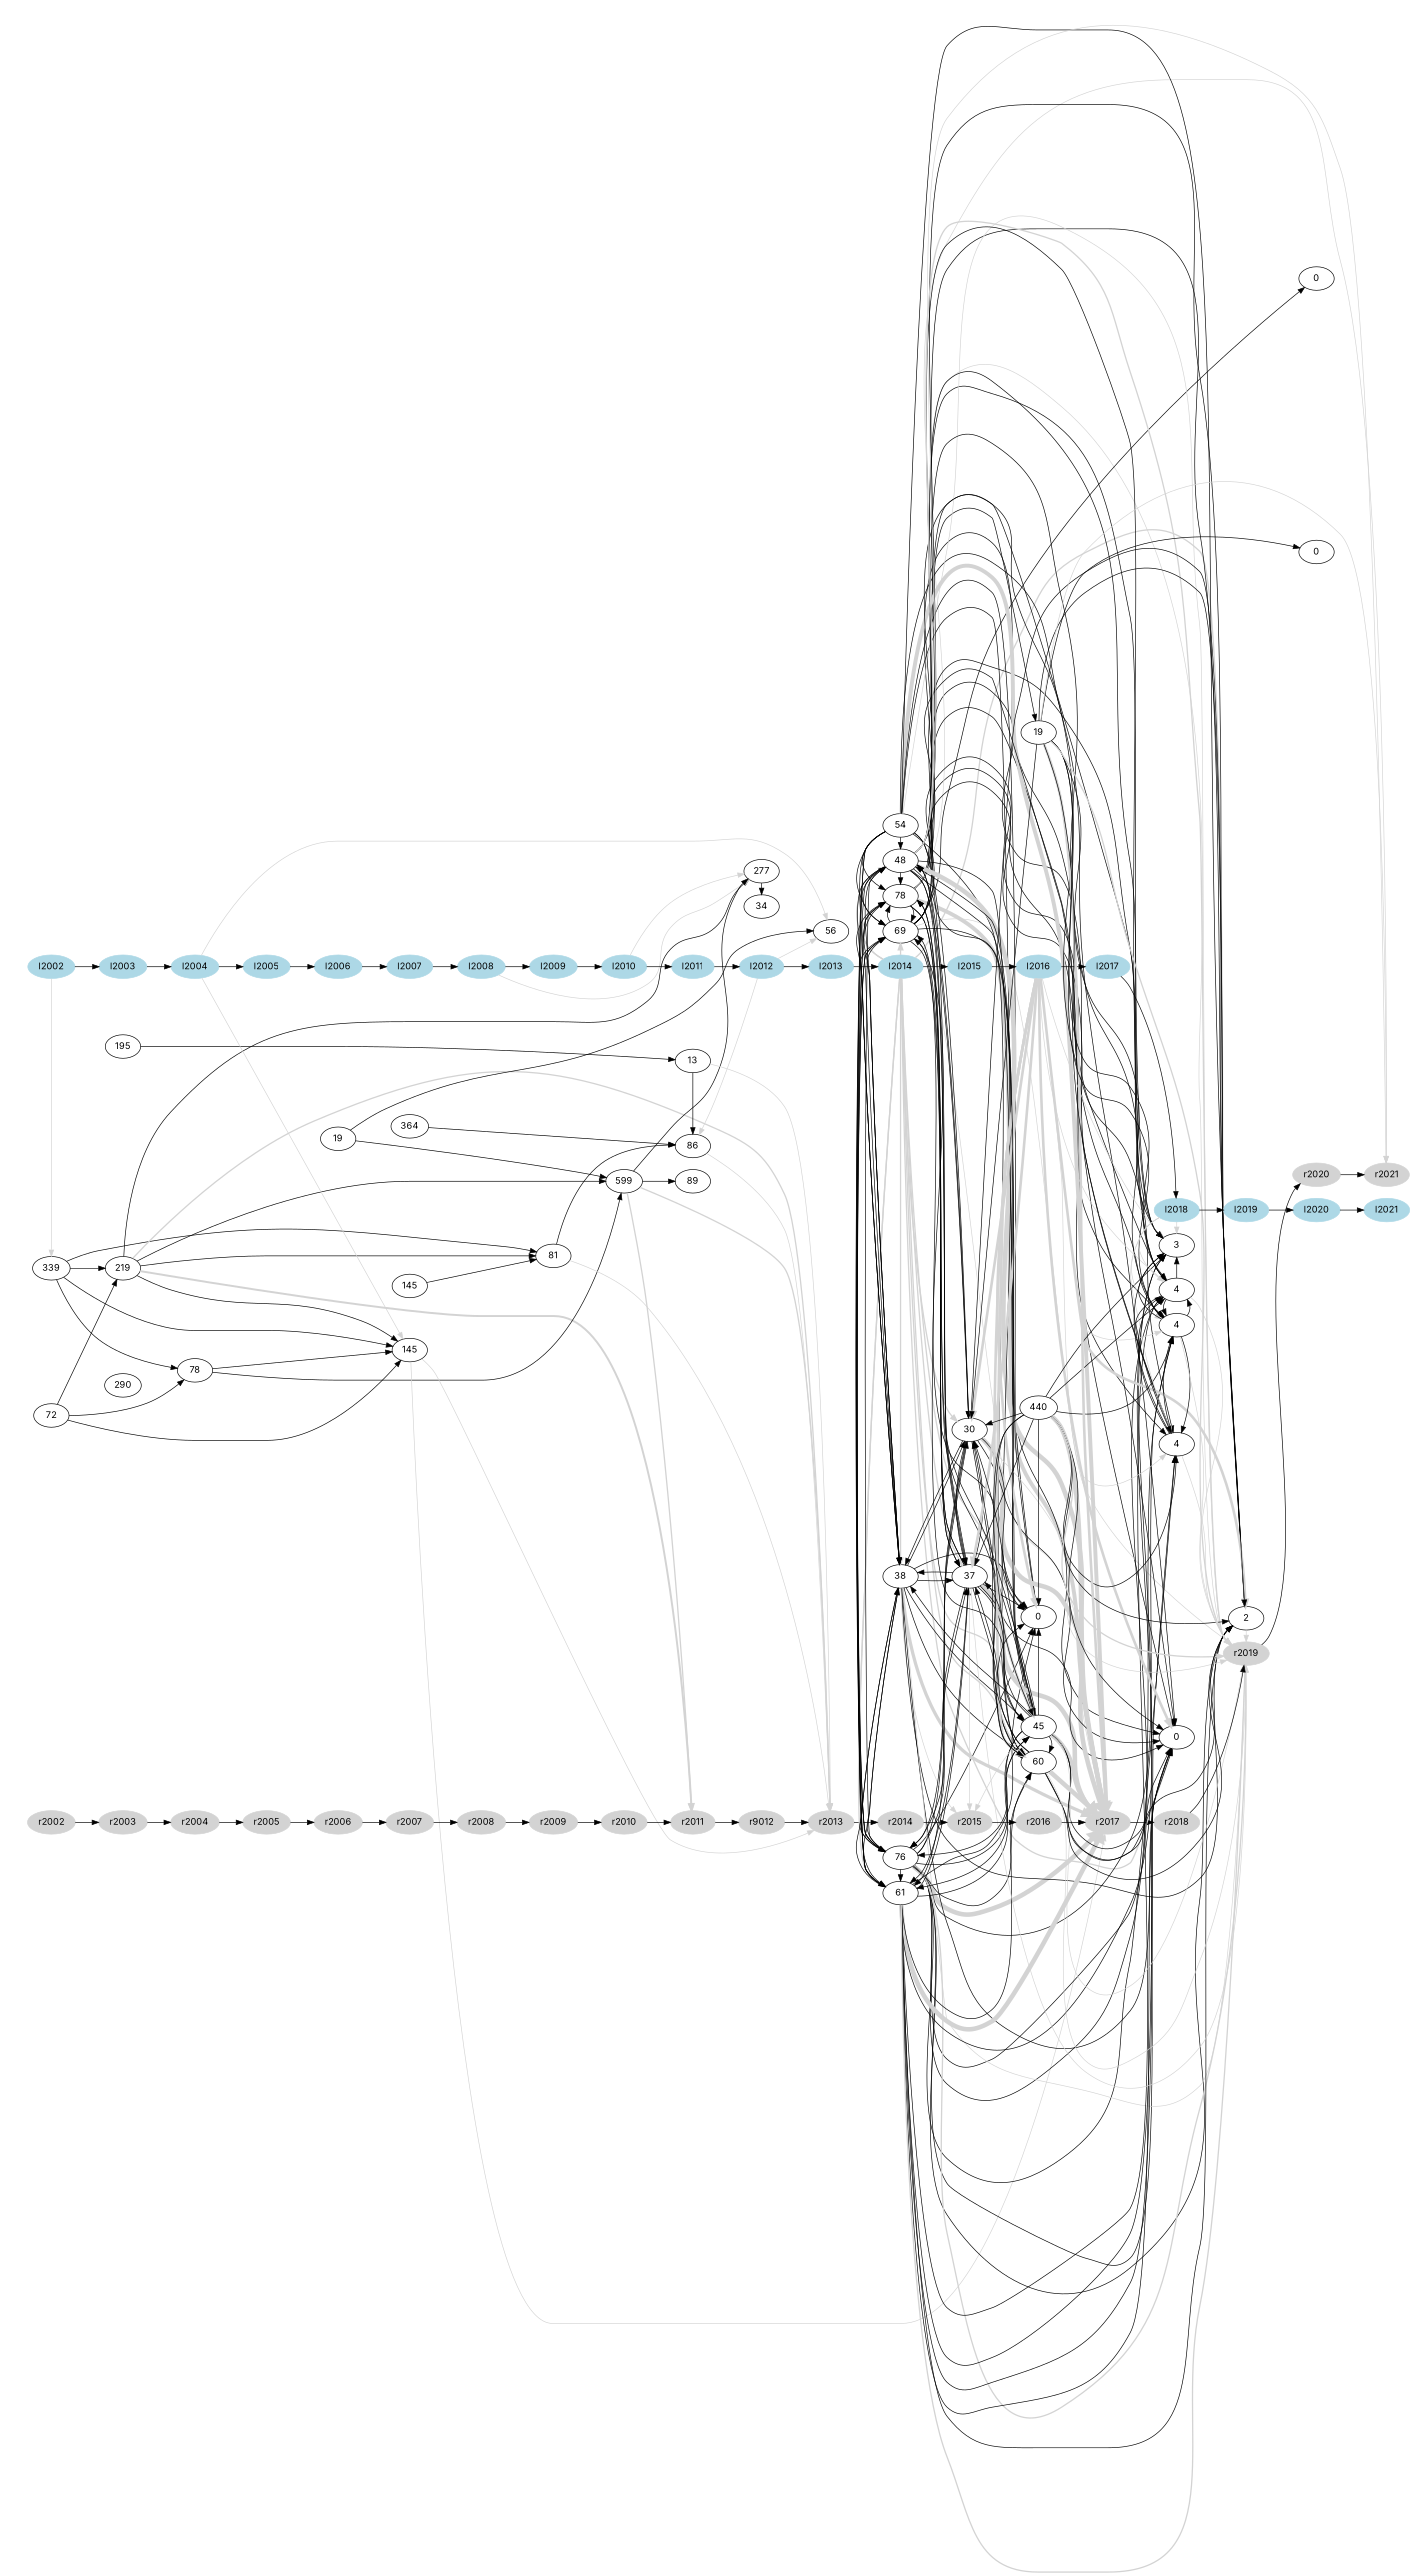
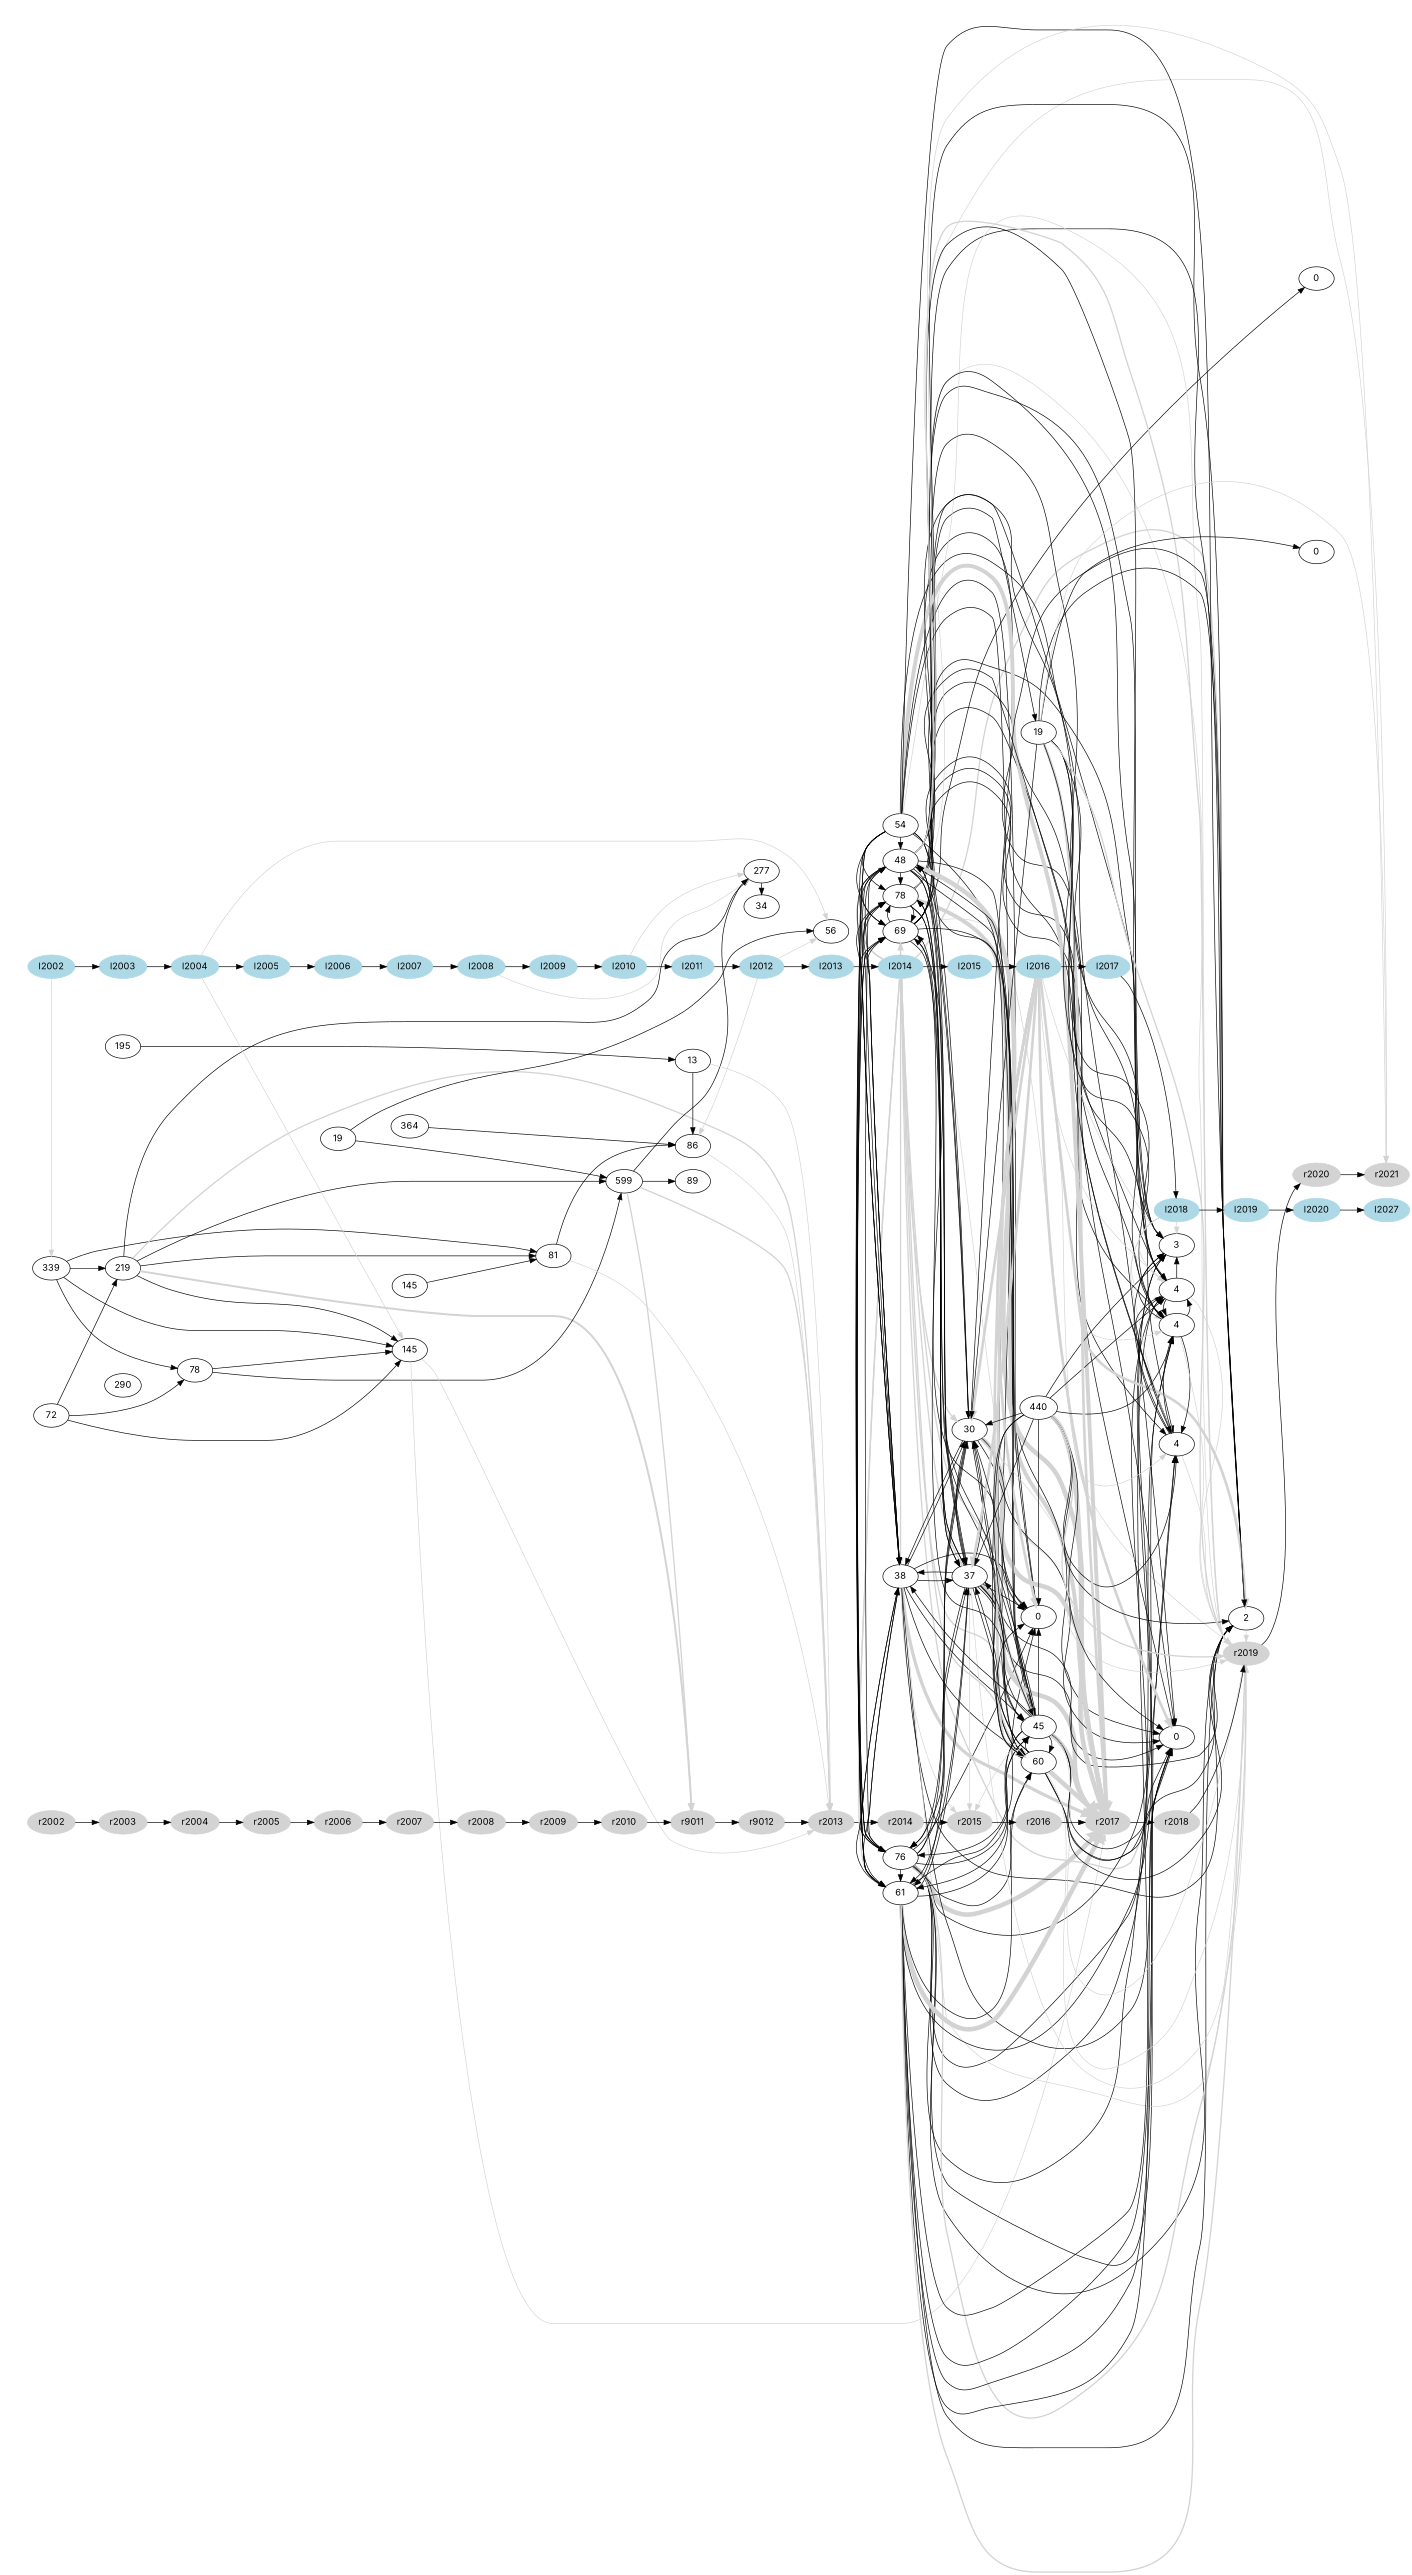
node "l2021": label "l2021" -> "l2027"
edge "60" -> "45": added
edge "37" -> "2": added
node "r2011": label "r2011" -> "r9011"
